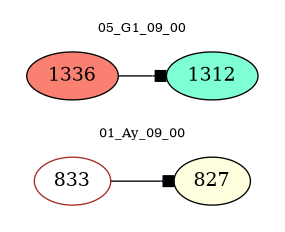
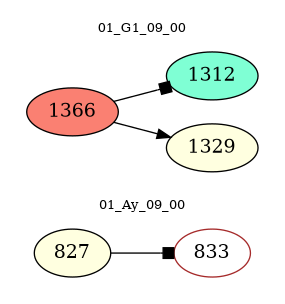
cluster "05_G1_09_00": label "05_G1_09_00" -> "01_G1_09_00"
node "1336": label "1336" -> "1366"
node "1329": added
edge "833" -> "827": reversed
